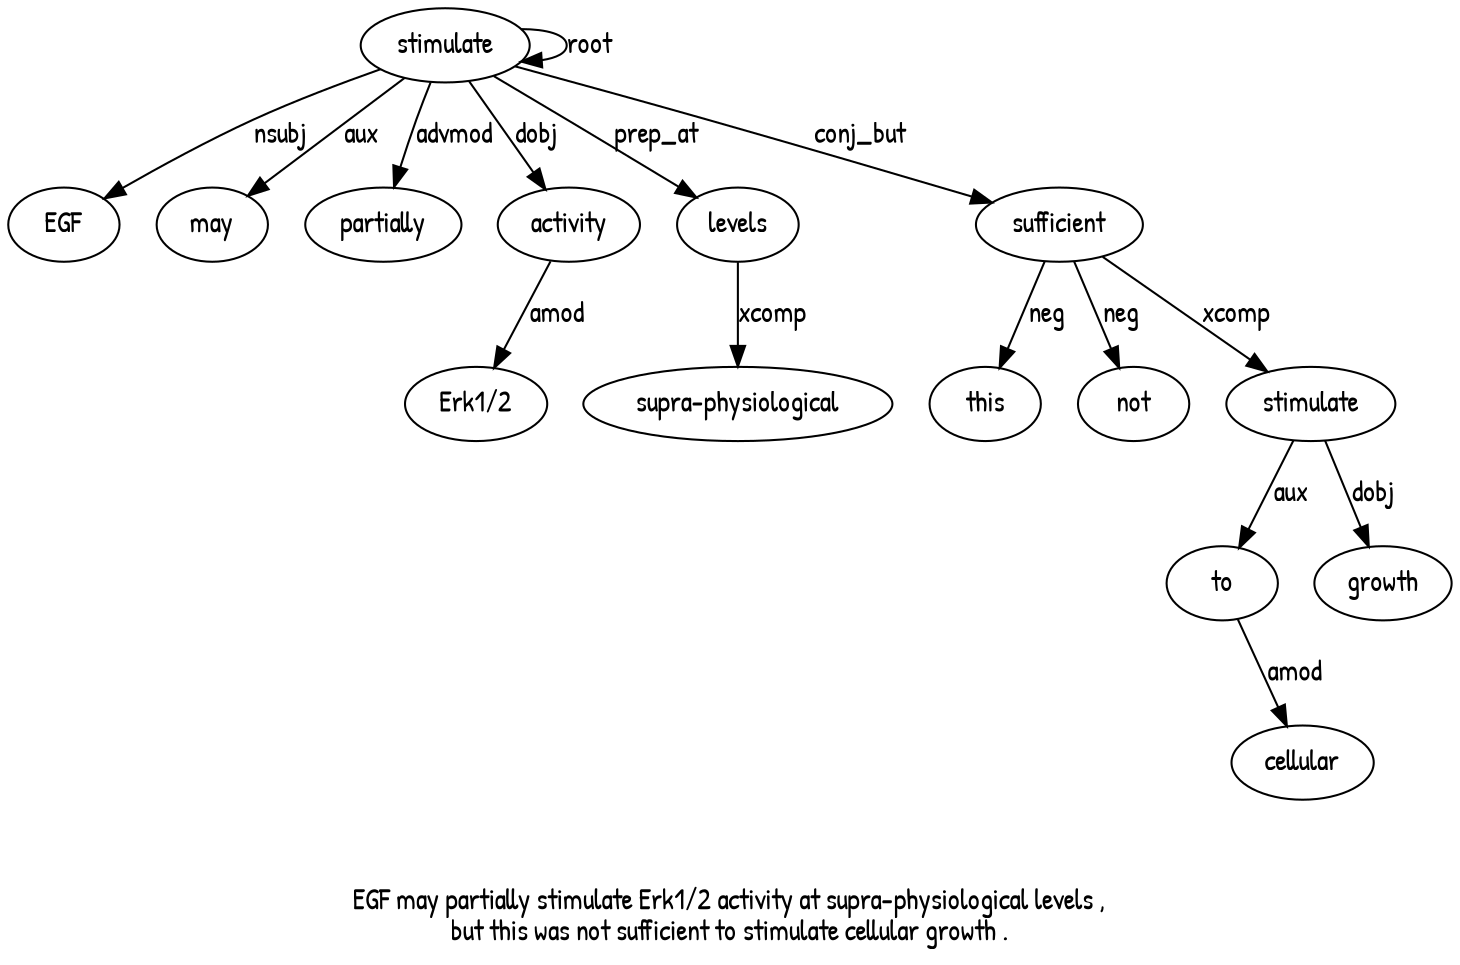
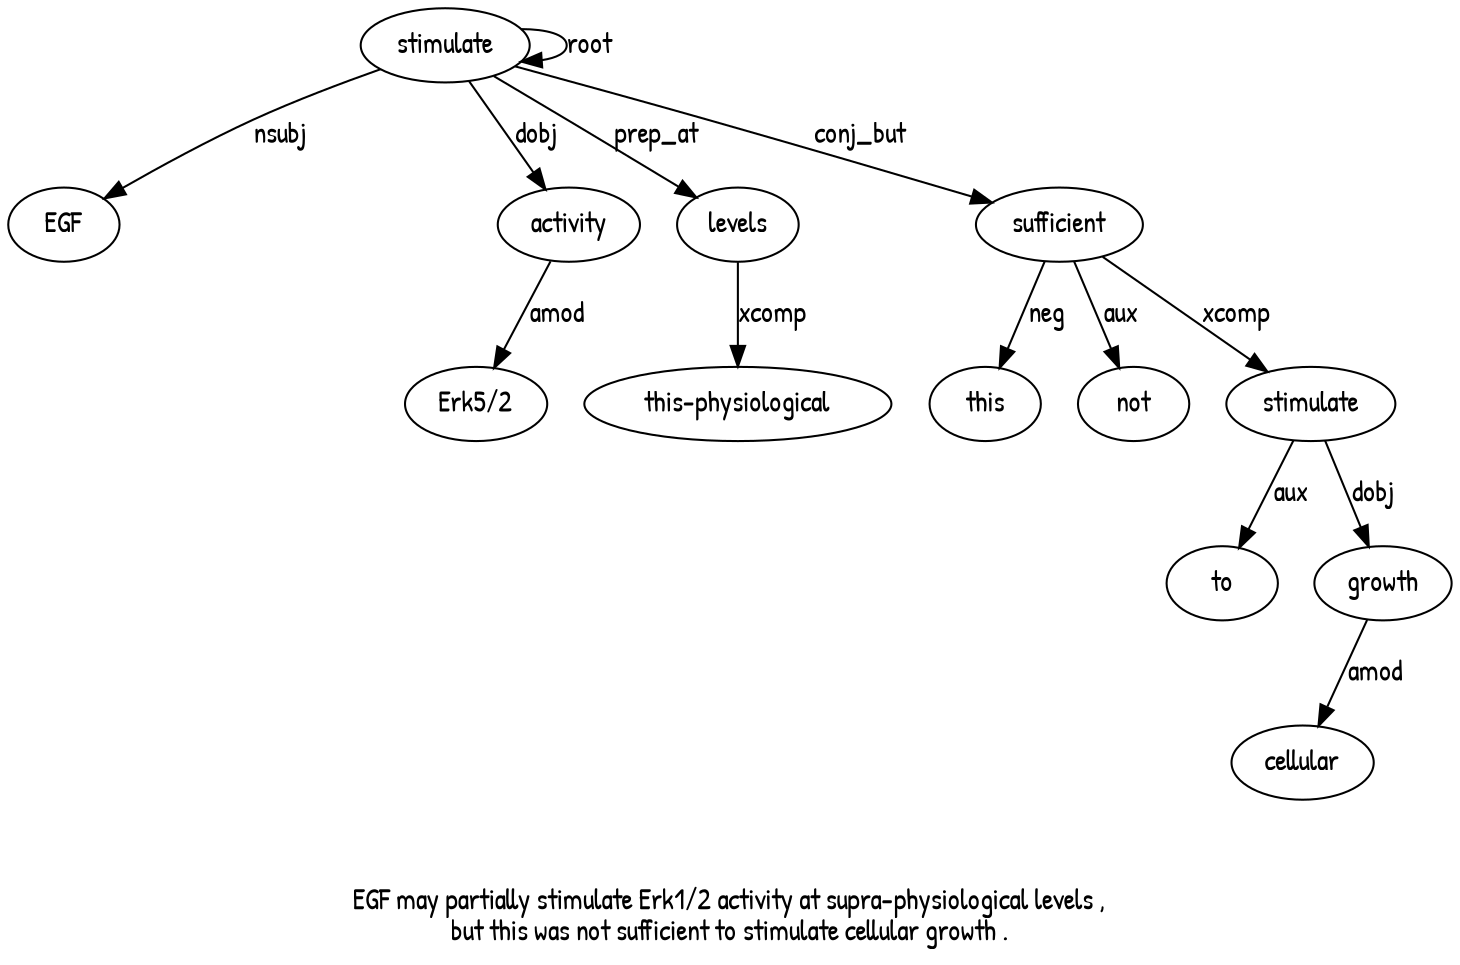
node "may": removed
node "partially": removed
edge "sufficient" -> "not": label "neg" -> "aux"
node "Erk1/2": label "Erk1/2" -> "Erk5/2"
node "supra-physiological": label "supra-physiological" -> "this-physiological"
edge "to" -> "cellular": now "growth" -> "cellular"
